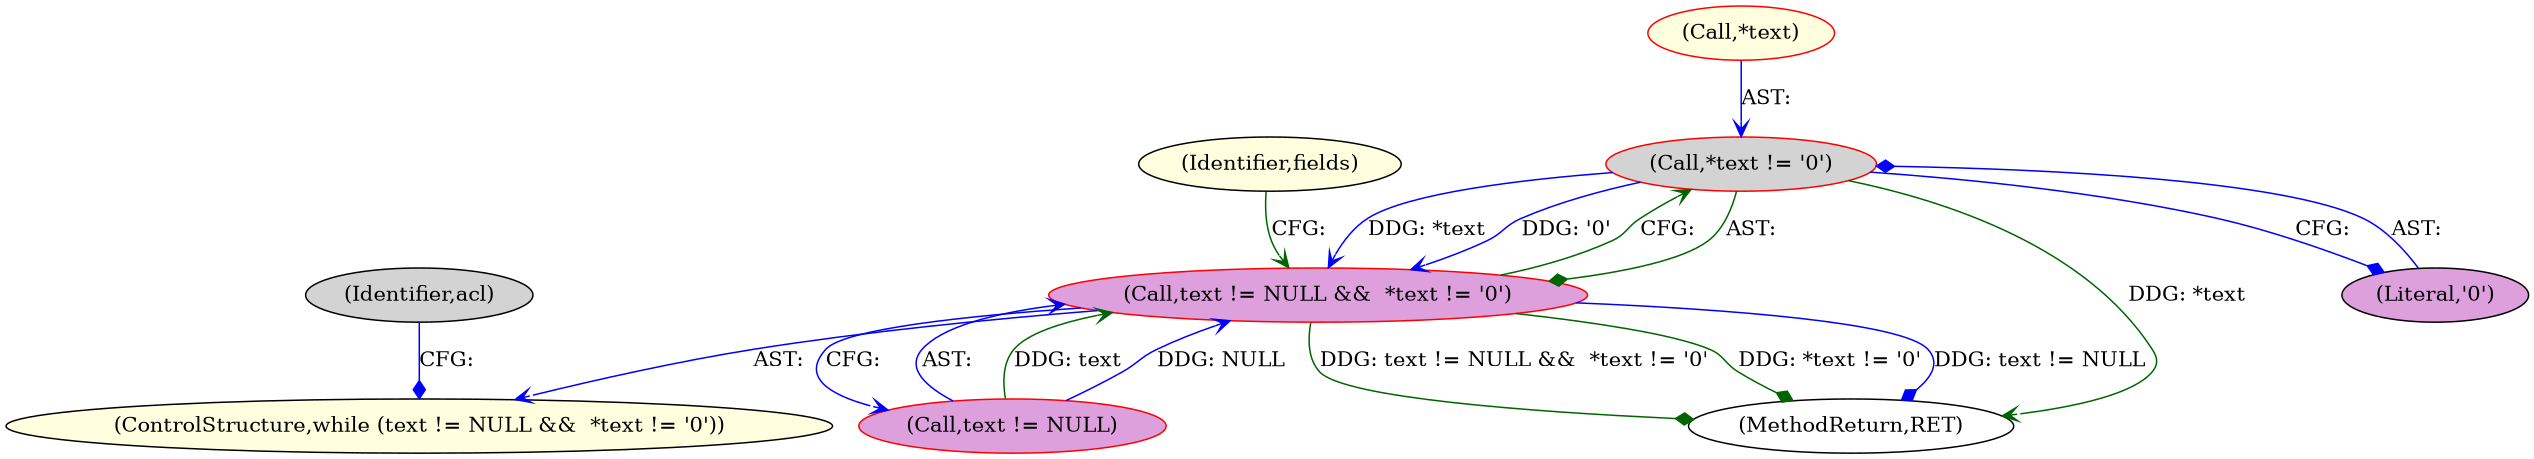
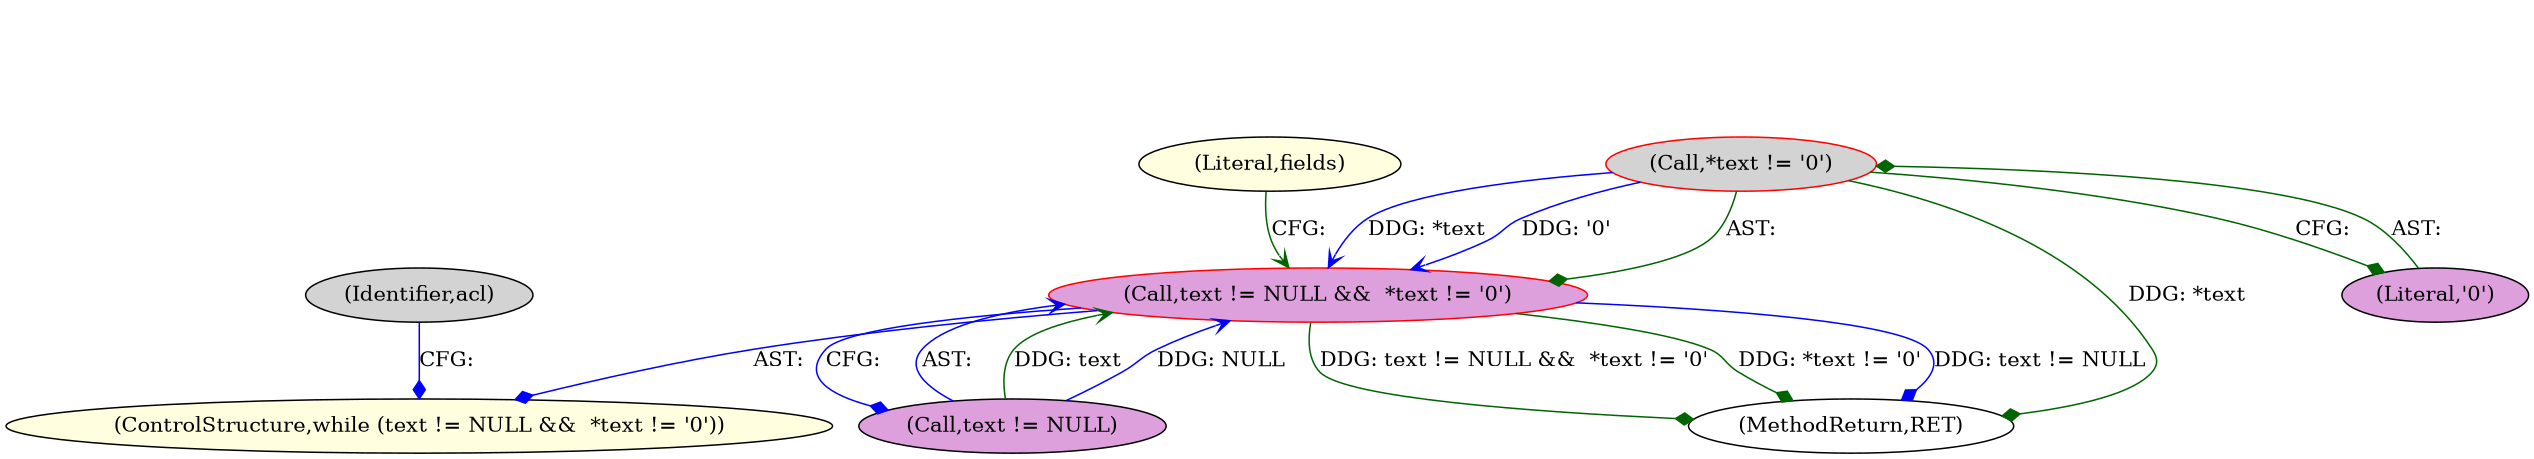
node "(Call,*text)": removed
node "(Identifier,fields)": label "(Identifier,fields)" -> "(Literal,fields)"
edge "(Literal,'0')" -> "(Call,*text != '0')": color blue -> darkgreen
edge "(Call,*text != '0')" -> "(Literal,'0')": color blue -> darkgreen
edge "(Call,text != NULL &&  *text != '0')" -> "(Call,*text != '0')": removed, label "CFG:"
edge "(Call,*text != '0')" -> "(MethodReturn,RET)": arrowhead vee -> diamond
edge "(Call,text != NULL &&  *text != '0')" -> "(ControlStructure,while (text != NULL &&  *text != '0'))": arrowhead vee -> diamond
edge "(Call,text != NULL &&  *text != '0')" -> "(Call,text != NULL)": arrowhead vee -> diamond
node "(Call,text != NULL)": color red -> black
